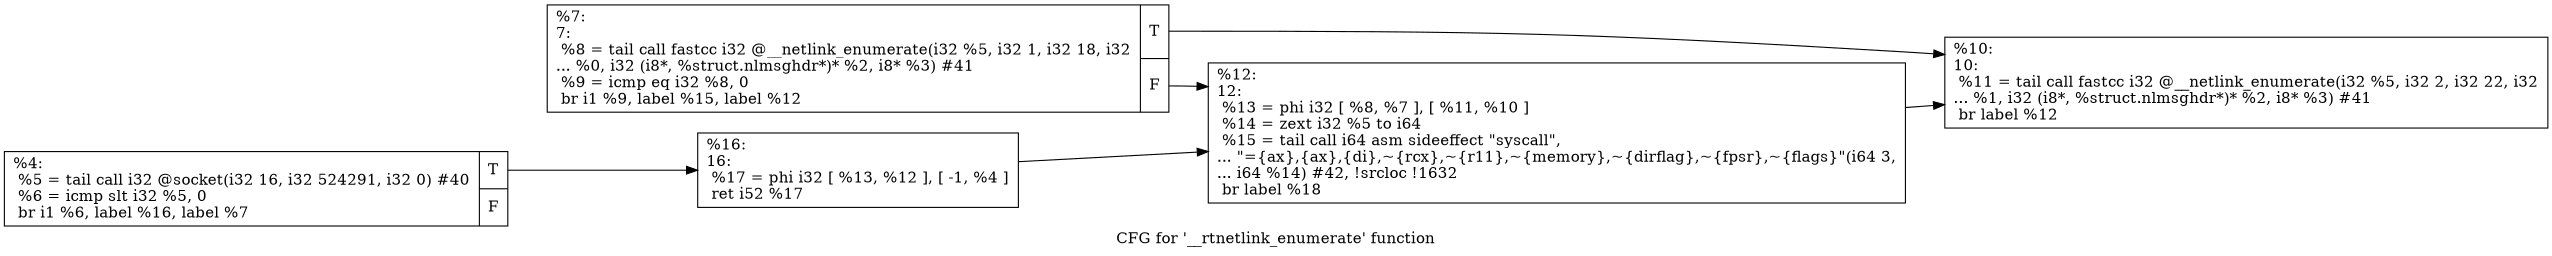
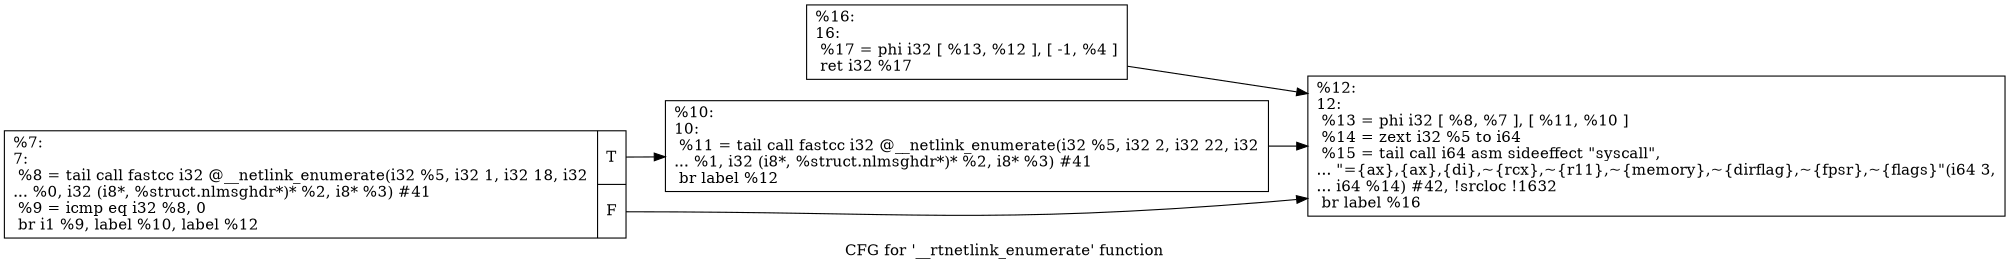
node "%7:": text "br i1 %9, label %15, label %12" -> "br i1 %9, label %10, label %12"
edge "%12:" -> "%10:": reversed
node "%4:": removed
node "%12:": text "br label %18" -> "br label %16"
node "%16:": text "ret i52 %17" -> "ret i32 %17"
